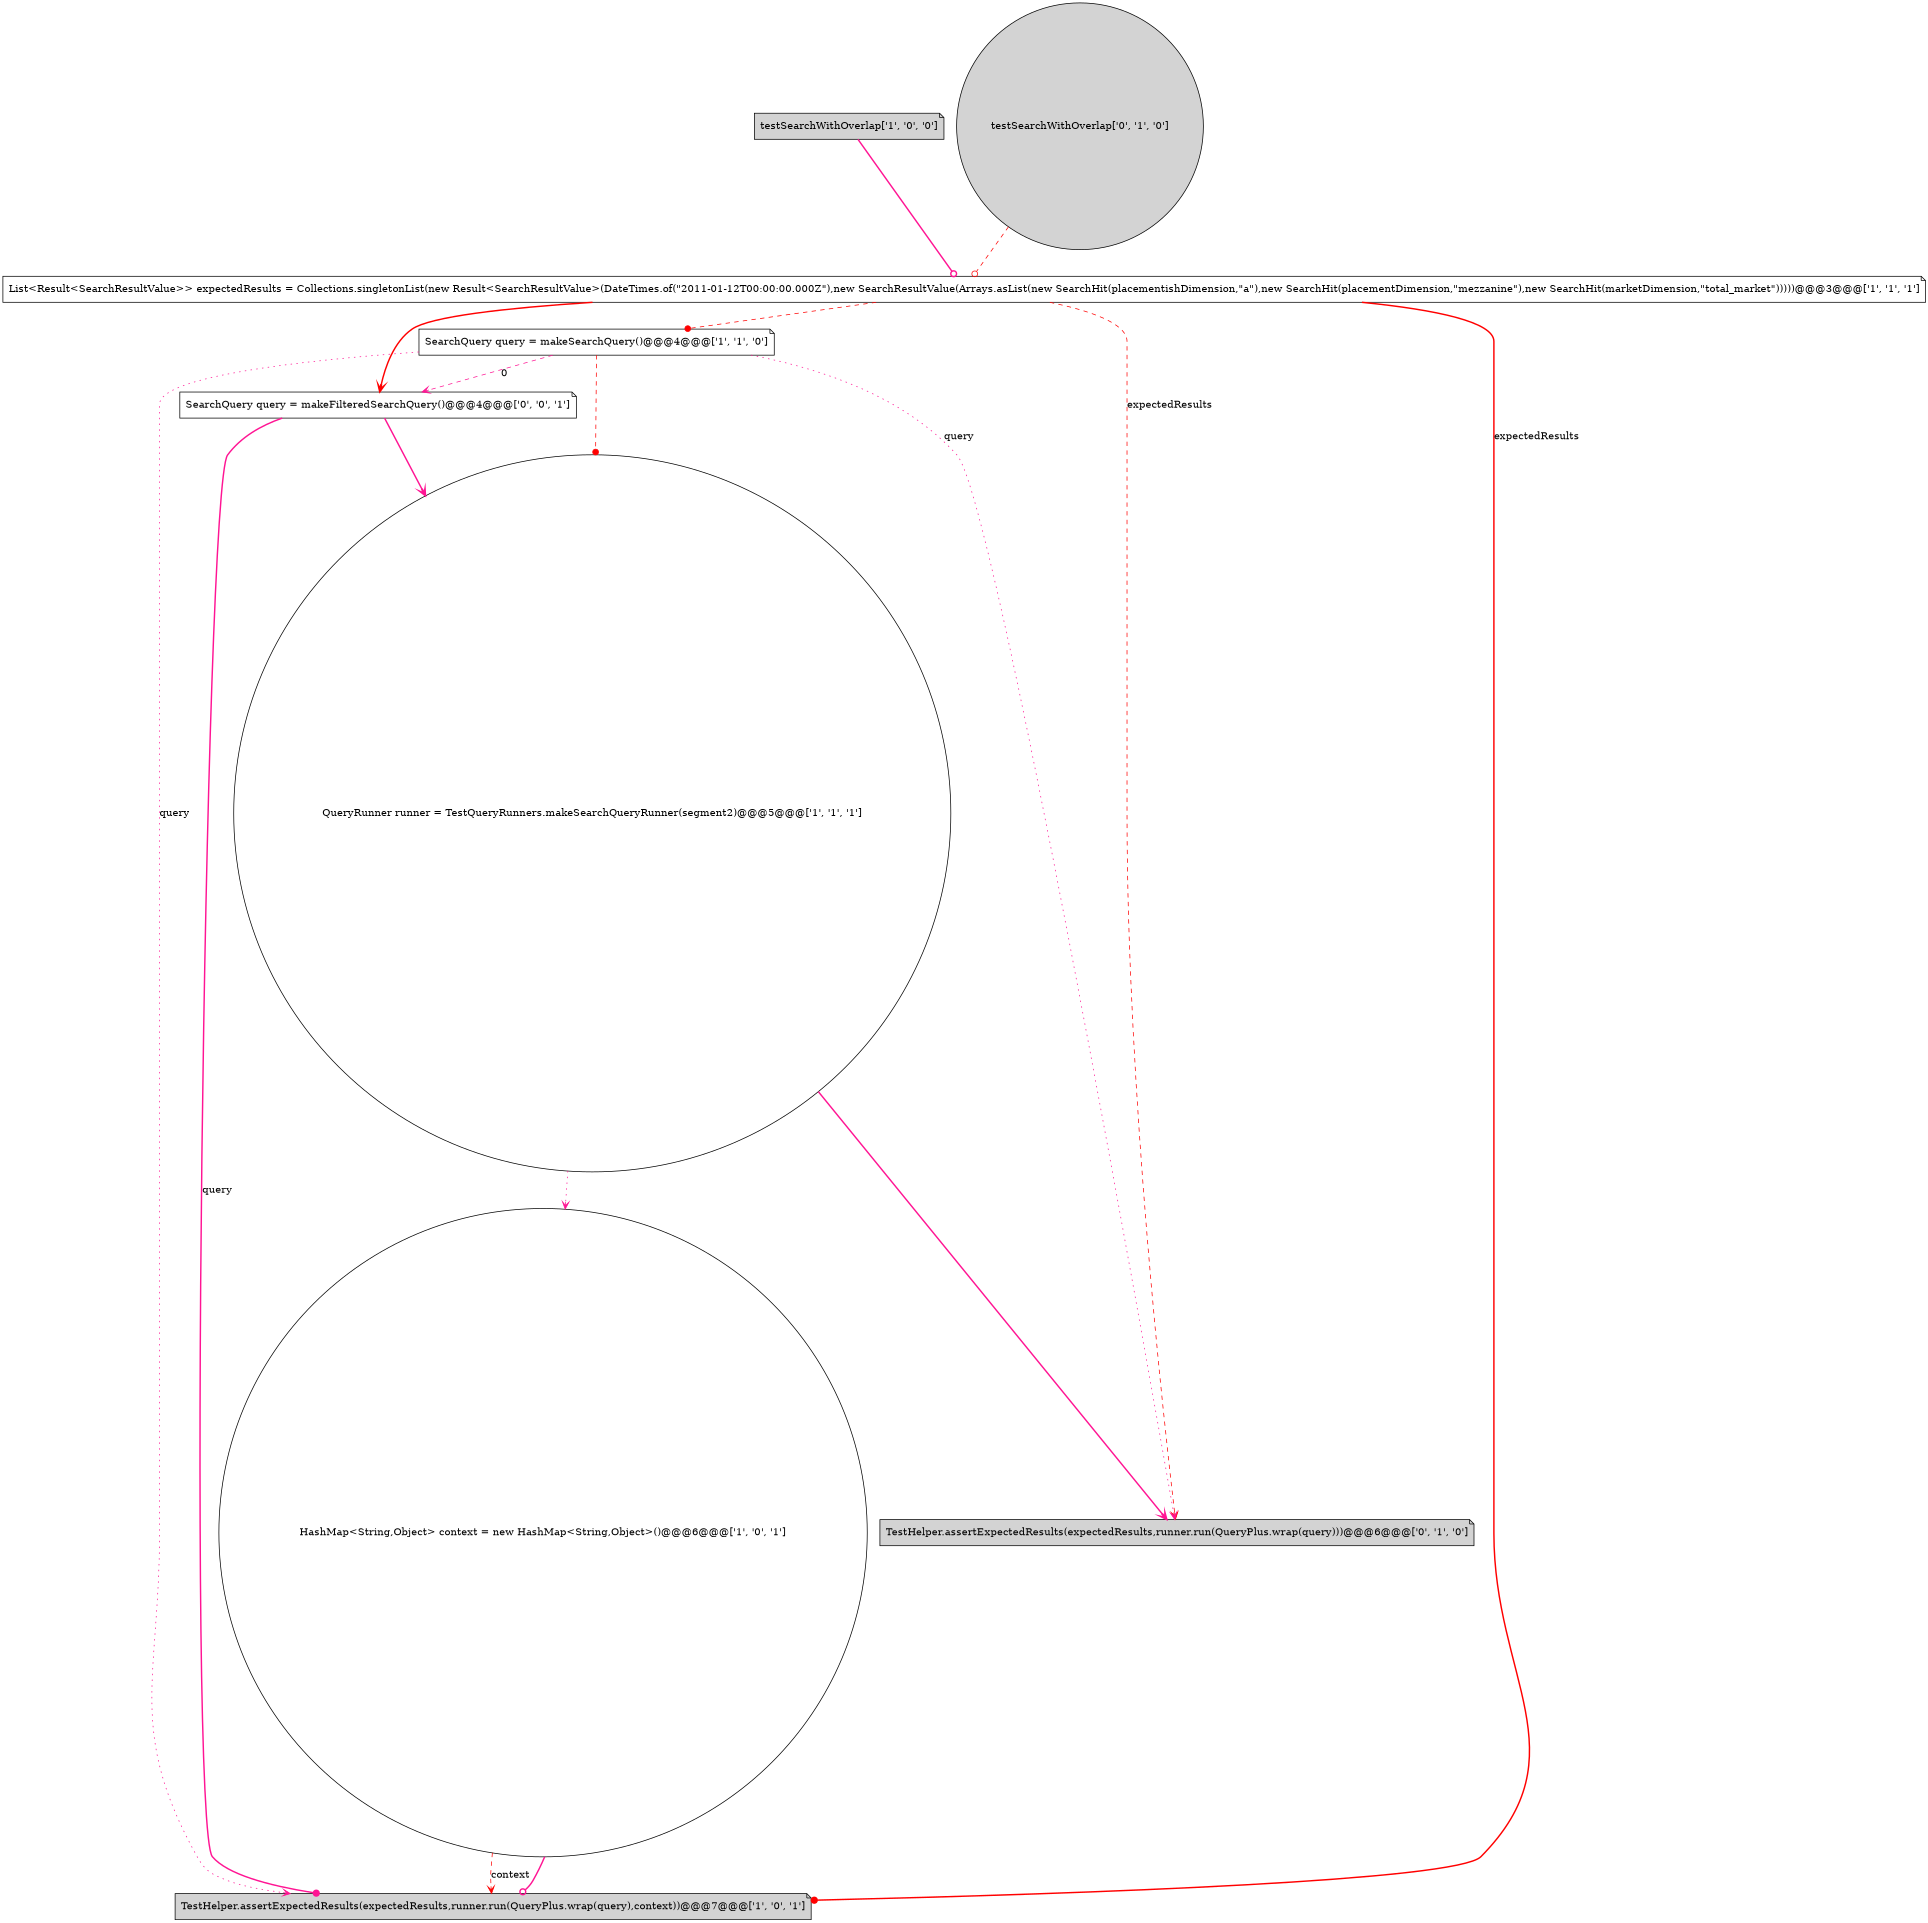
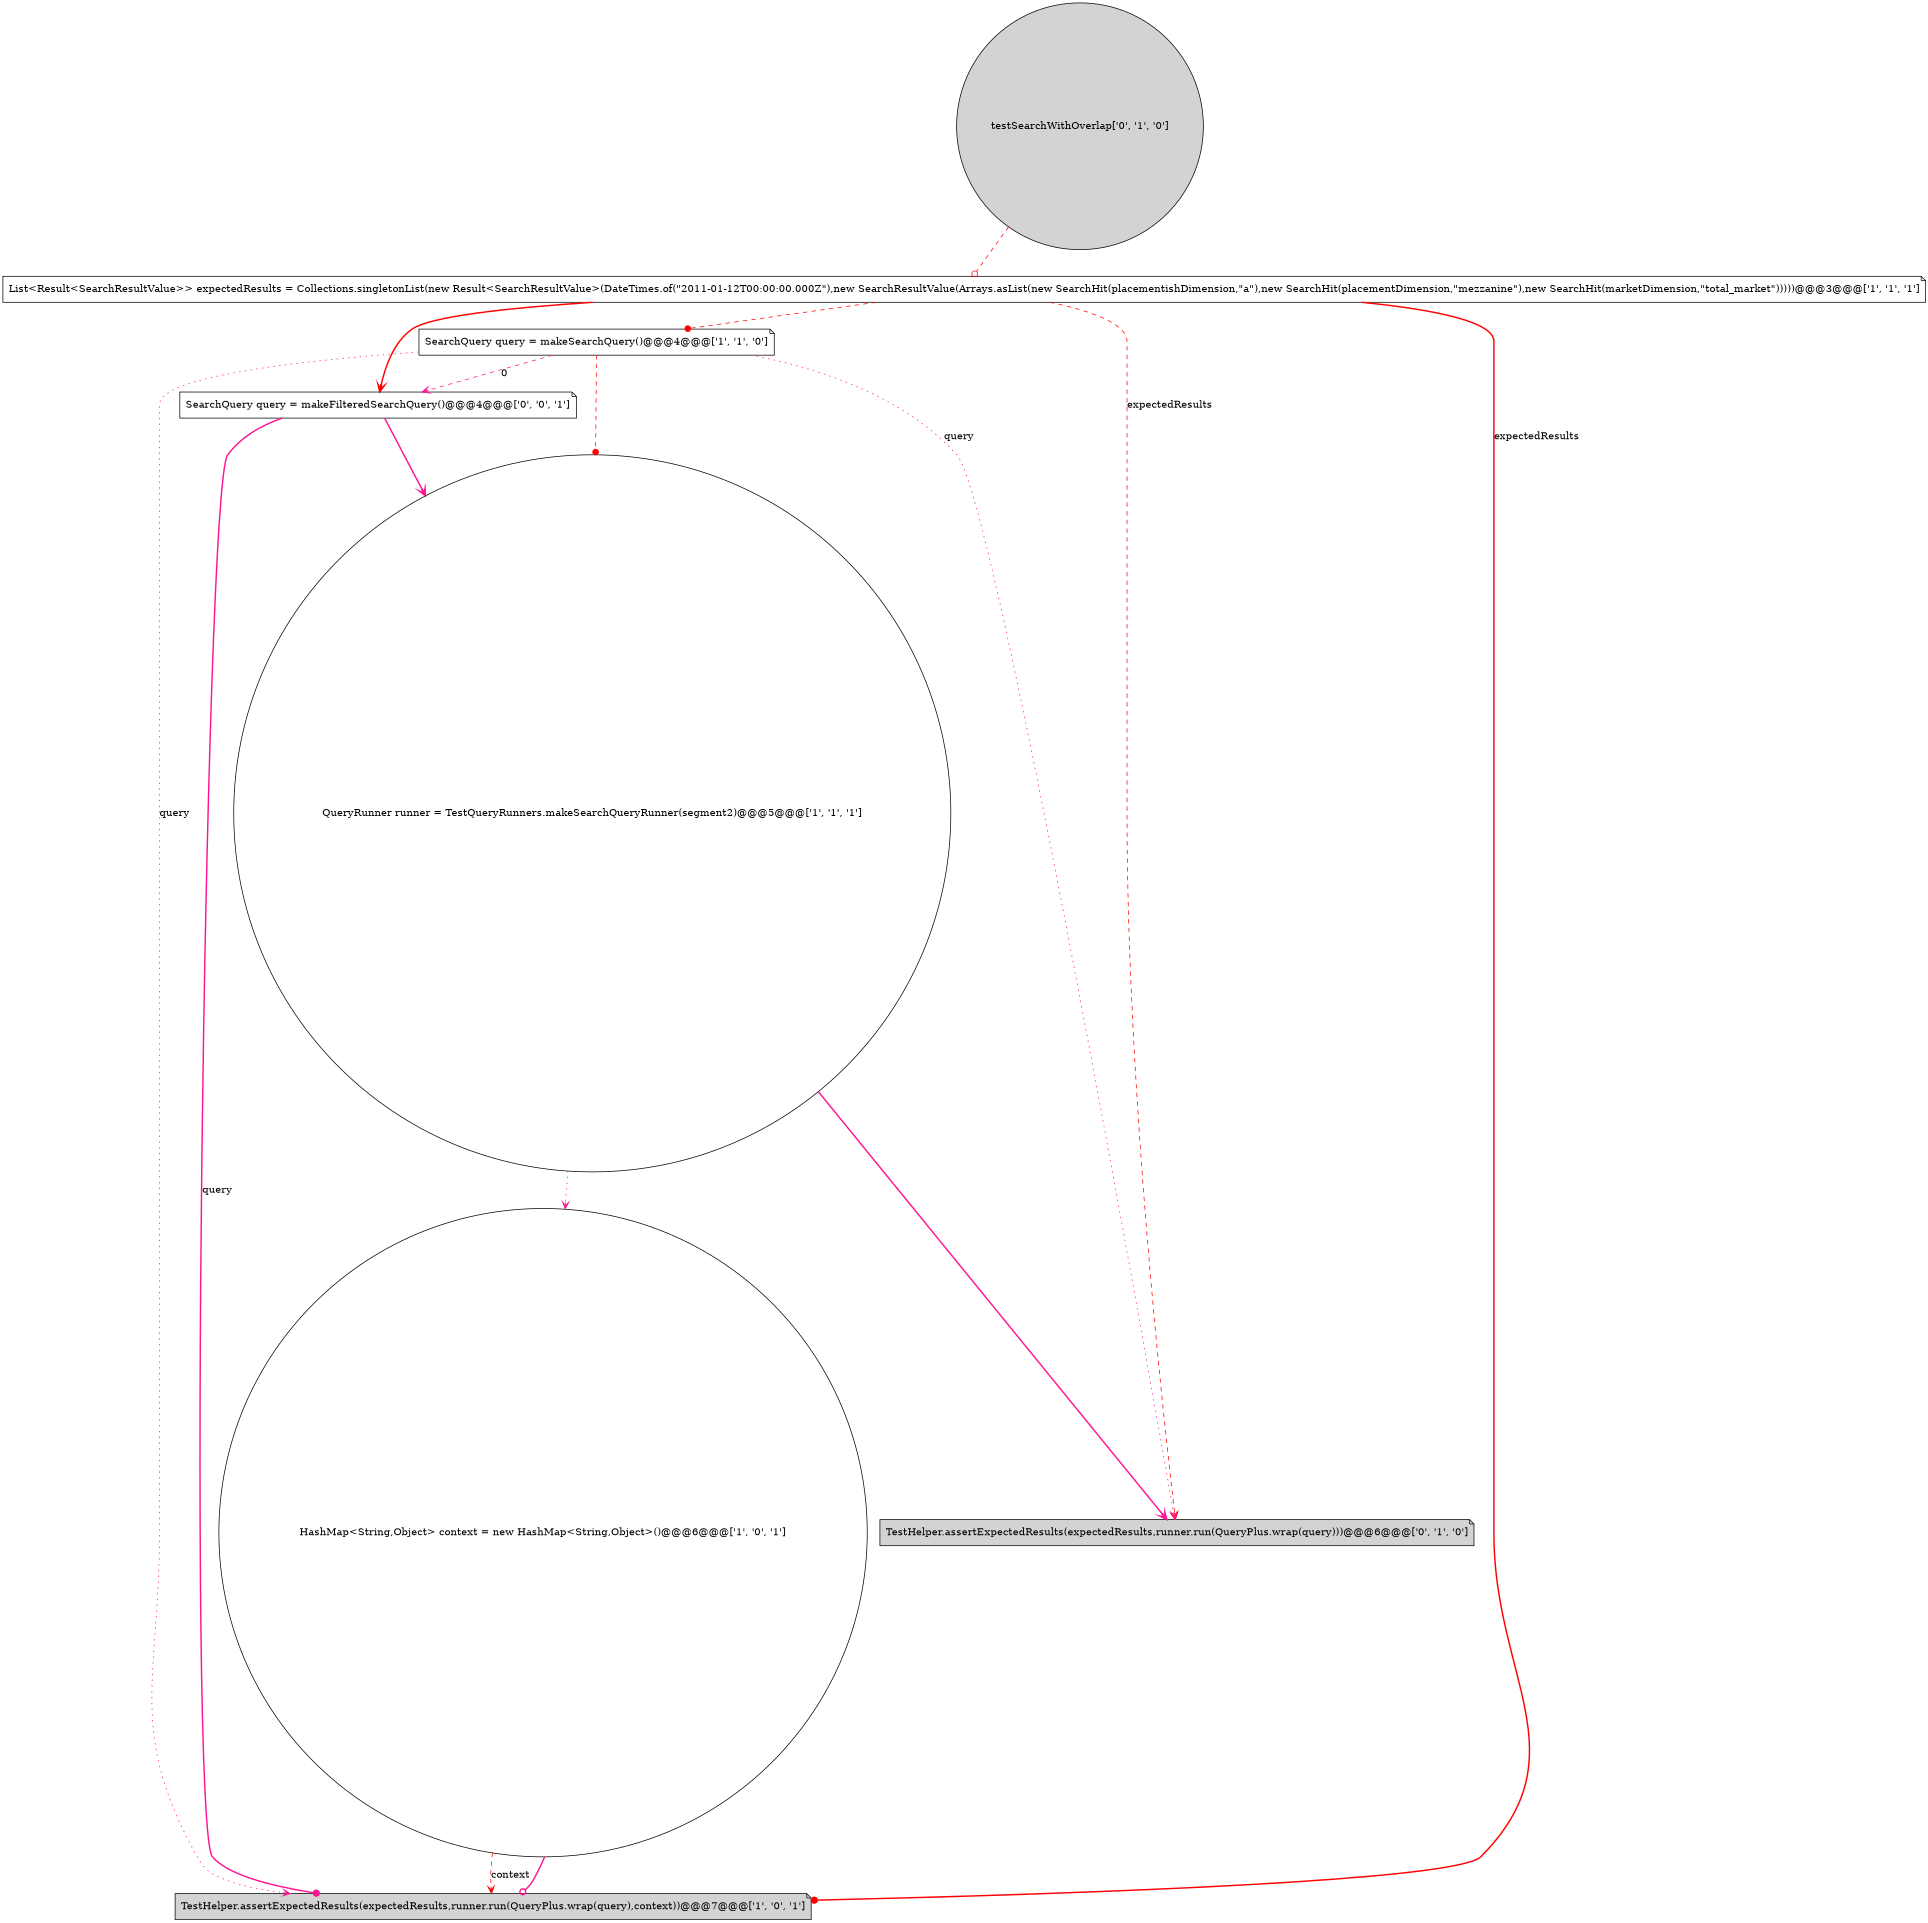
node "testSearchWithOverlap['1', '0', '0']": removed
